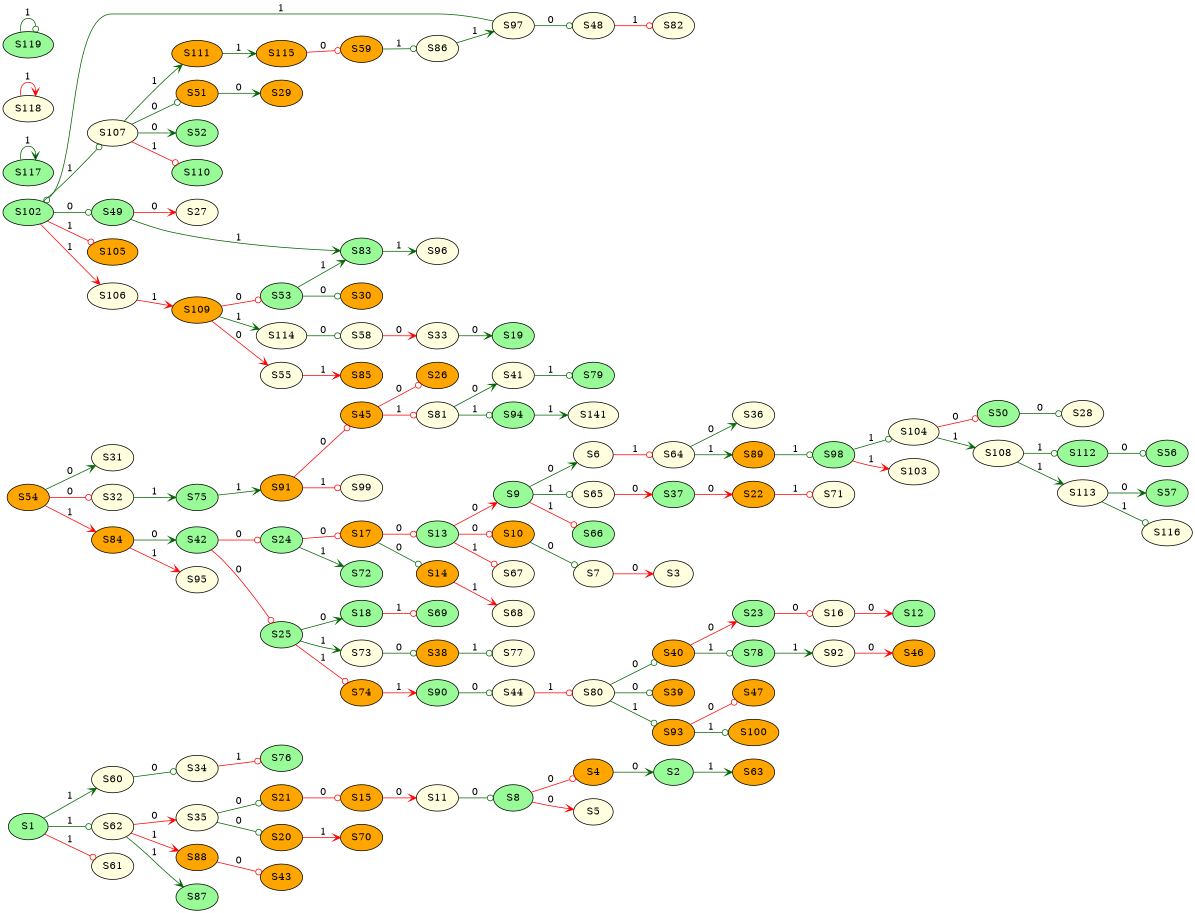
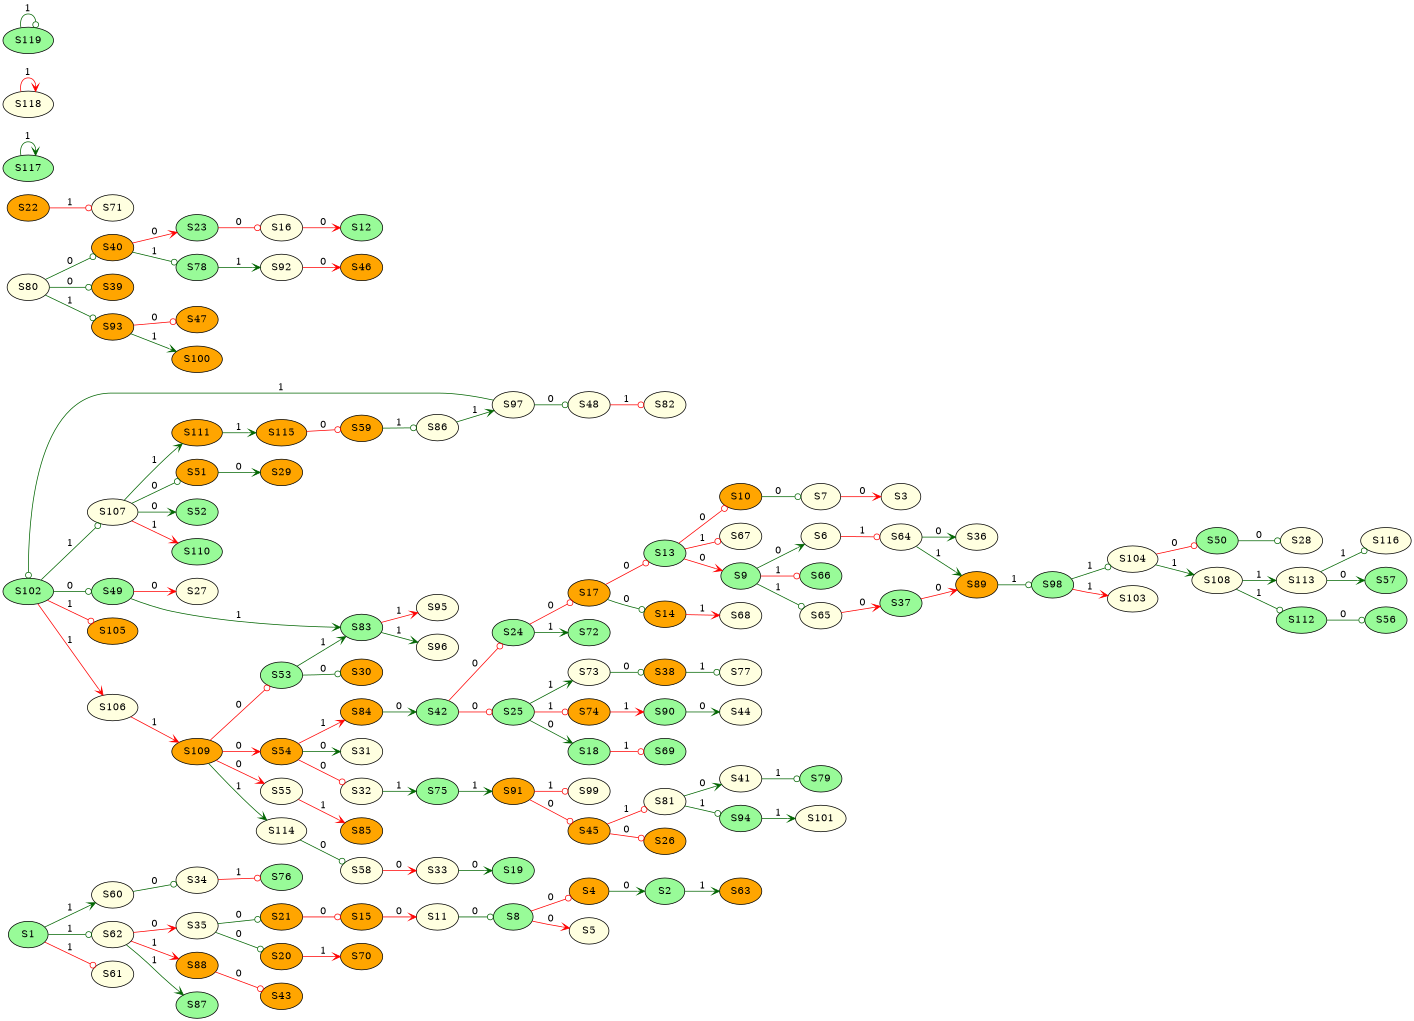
edge "S107" -> "S110": arrowhead odot -> vee
node "S141": label "S141" -> "S101"
edge "S37" -> "S22": now "S37" -> "S89"
edge "S84" -> "S95": now "S83" -> "S95"
edge "S90" -> "S44": arrowhead odot -> vee
edge "S44" -> "S80": removed, label "1"
edge "S93" -> "S100": arrowhead odot -> vee
edge "S109" -> "S54": added, label "0"
